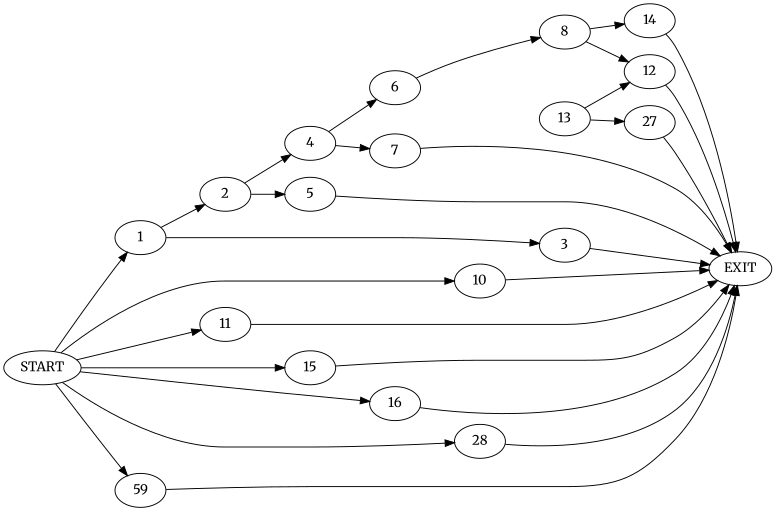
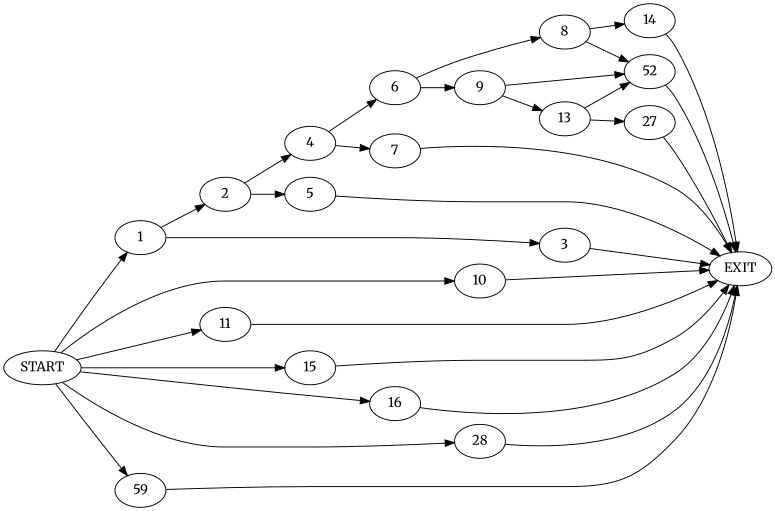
node "12": label "12" -> "52"
node "9": added
